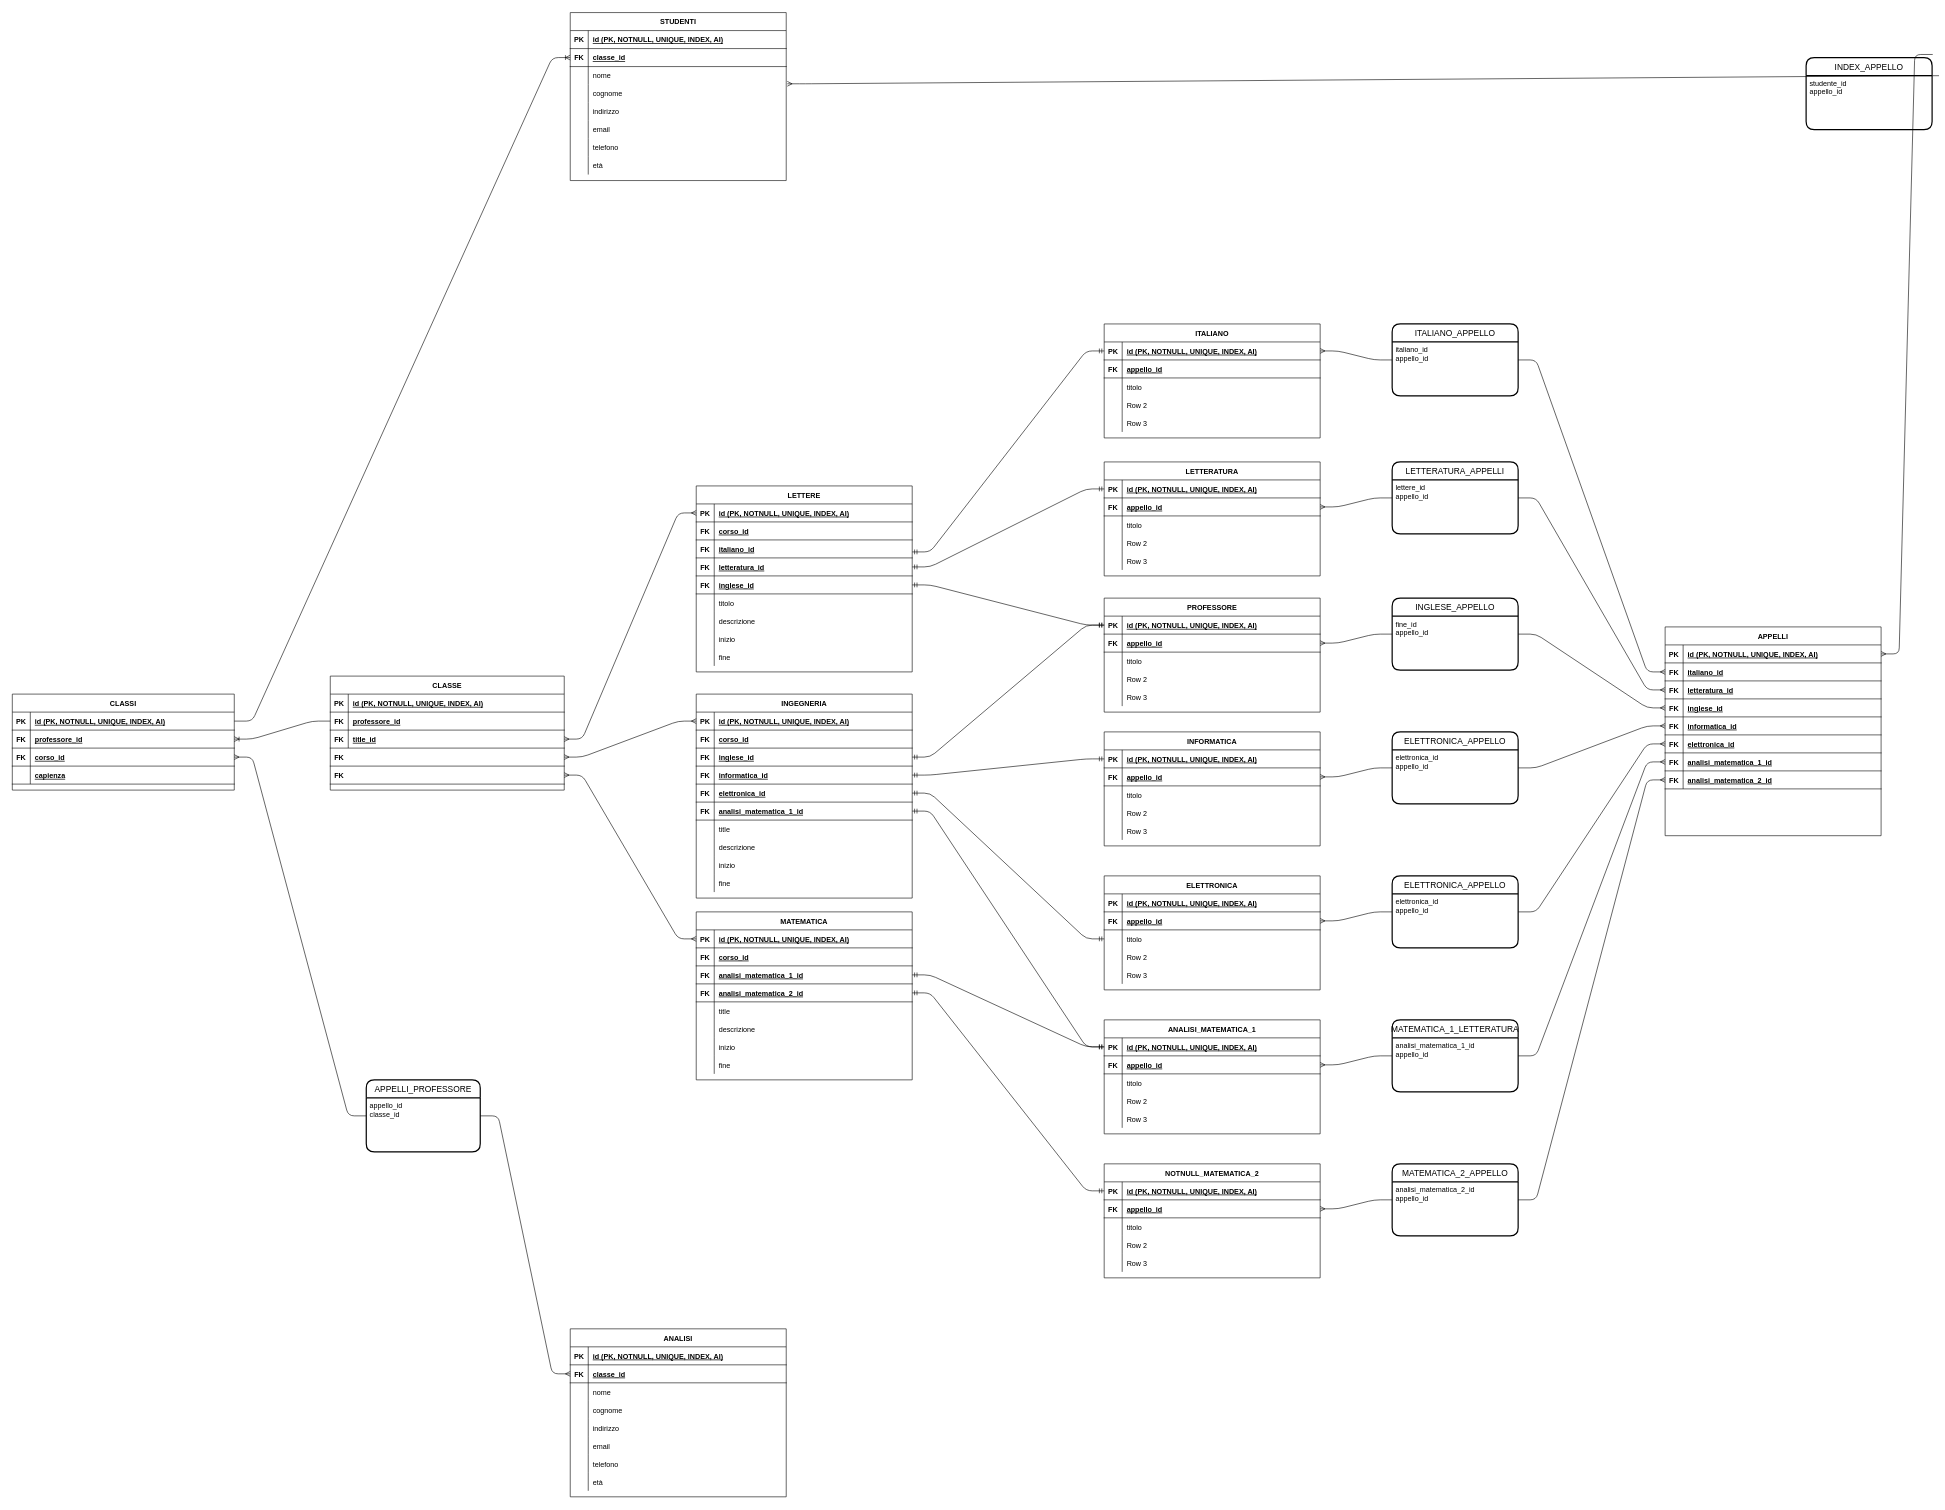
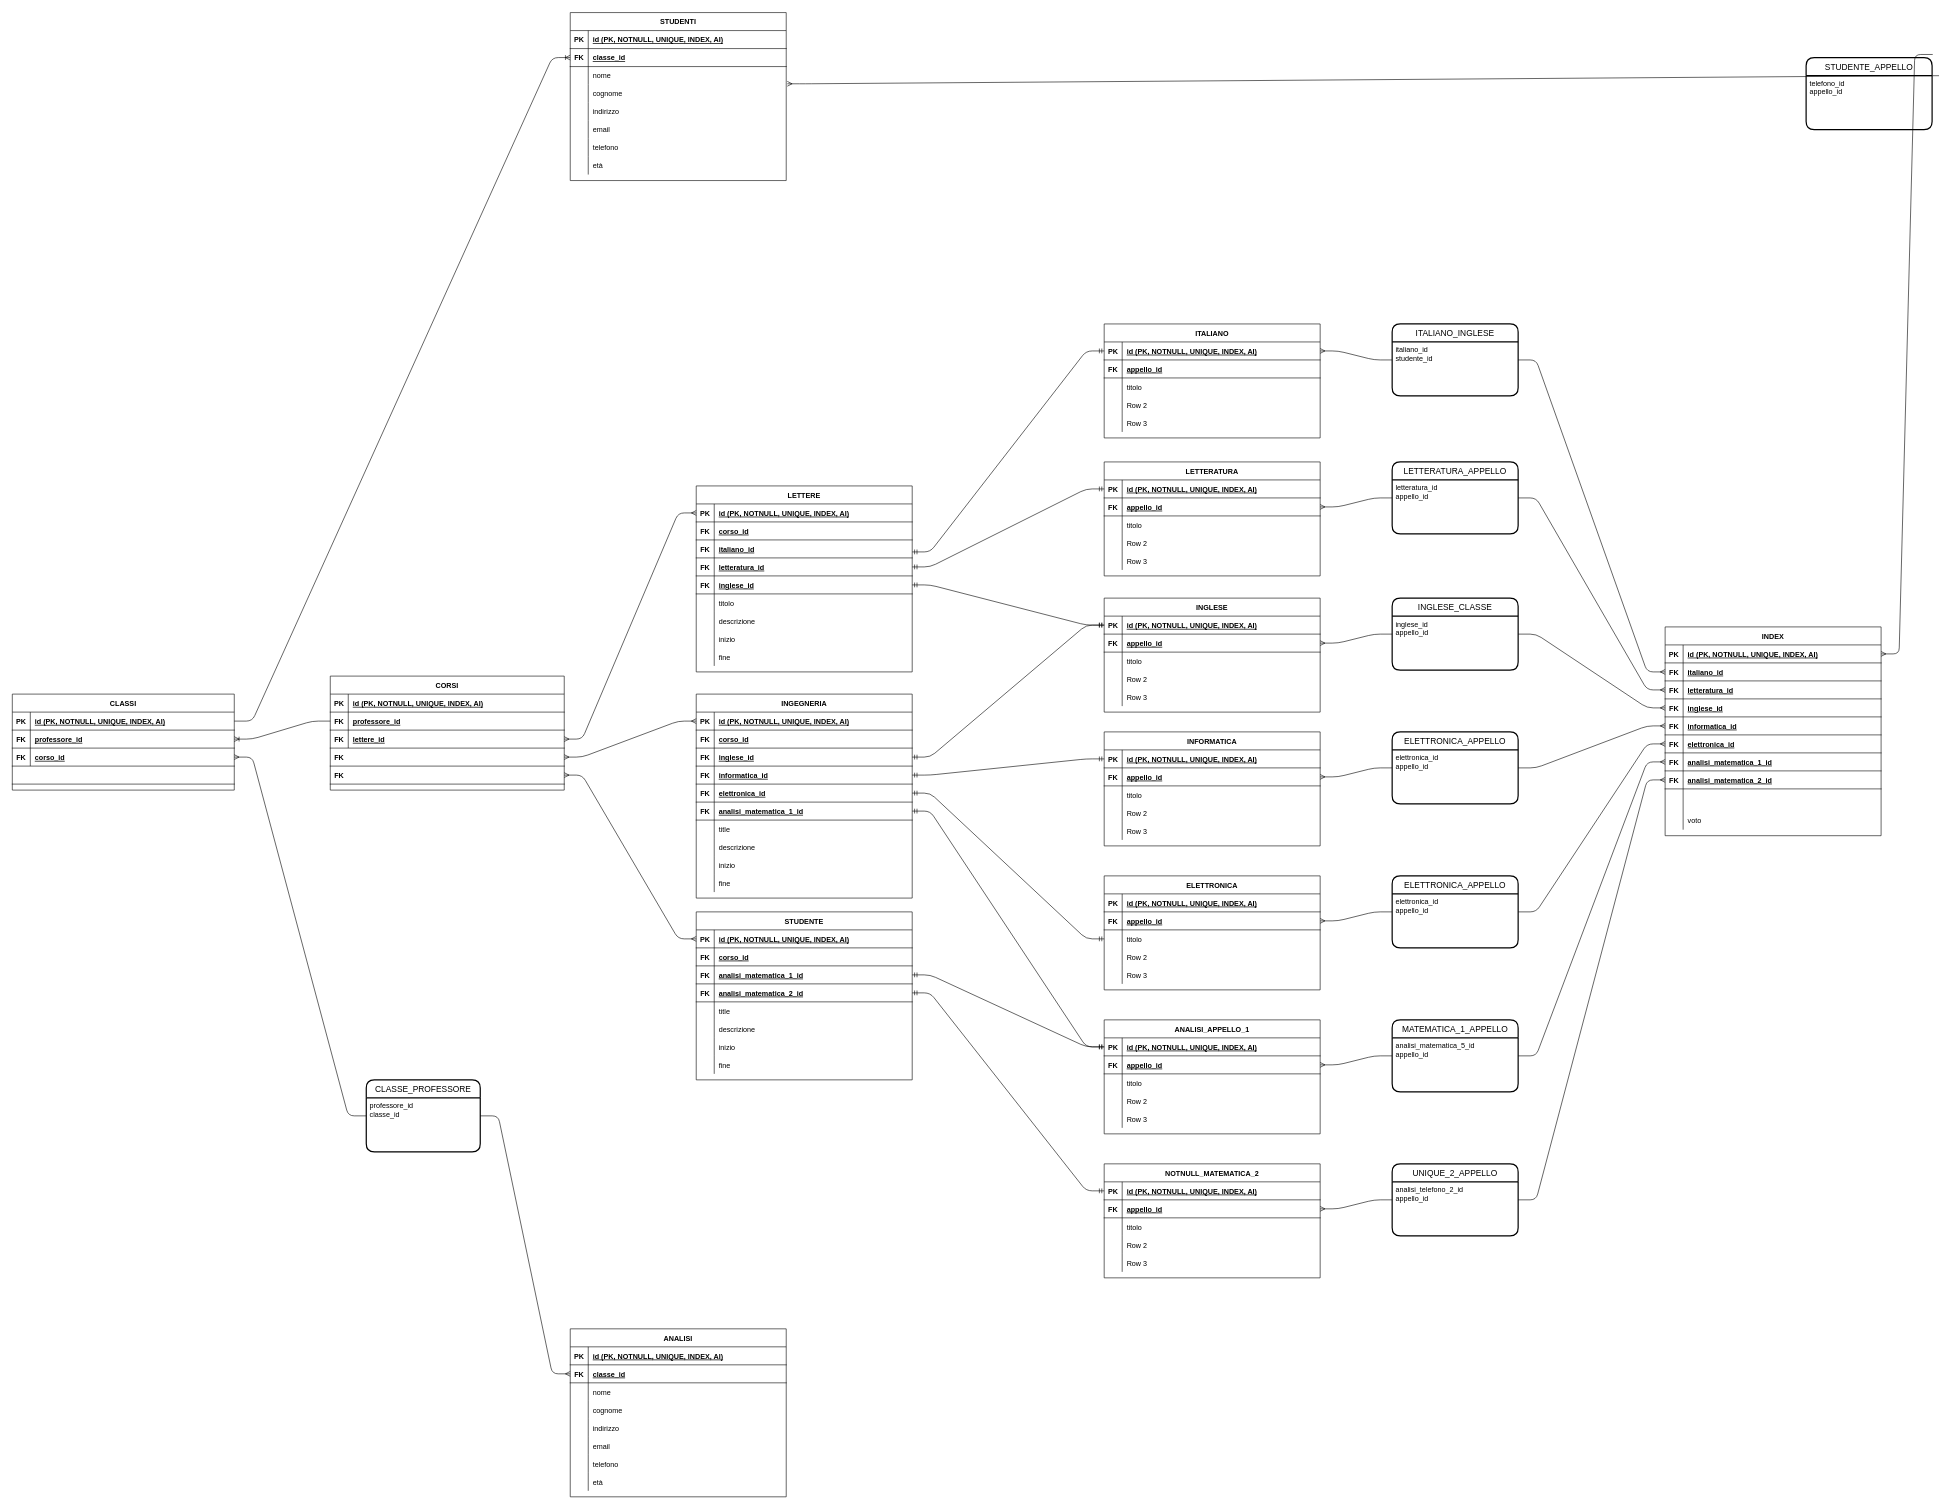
node "INDEX_APPELLO": label "INDEX_APPELLO" -> "STUDENTE_APPELLO"
node "studente_id appello_id": label "studente_id appello_id" -> "telefono_id appello_id"
node "ITALIANO_APPELLO": label "ITALIANO_APPELLO" -> "ITALIANO_INGLESE"
node "italiano_id appello_id": label "italiano_id appello_id" -> "italiano_id studente_id"
node "LETTERATURA_APPELLI": label "LETTERATURA_APPELLI" -> "LETTERATURA_APPELLO"
node "lettere_id appello_id": label "lettere_id appello_id" -> "letteratura_id appello_id"
node "PROFESSORE": label "PROFESSORE" -> "INGLESE"
node "INGLESE_APPELLO": label "INGLESE_APPELLO" -> "INGLESE_CLASSE"
node "fine_id appello_id": label "fine_id appello_id" -> "inglese_id appello_id"
node "APPELLI": label "APPELLI" -> "INDEX"
node "CLASSE": label "CLASSE" -> "CORSI"
node "title_id": label "title_id" -> "lettere_id"
node "capienza": removed
node "voto": added
node "MATEMATICA": label "MATEMATICA" -> "STUDENTE"
node "ANALISI_MATEMATICA_1": label "ANALISI_MATEMATICA_1" -> "ANALISI_APPELLO_1"
node "MATEMATICA_1_LETTERATURA": label "MATEMATICA_1_LETTERATURA" -> "MATEMATICA_1_APPELLO"
node "analisi_matematica_1_id appello_id": label "analisi_matematica_1_id appello_id" -> "analisi_matematica_5_id appello_id"
node "APPELLI_PROFESSORE": label "APPELLI_PROFESSORE" -> "CLASSE_PROFESSORE"
node "appello_id classe_id": label "appello_id classe_id" -> "professore_id classe_id"
node "MATEMATICA_2_APPELLO": label "MATEMATICA_2_APPELLO" -> "UNIQUE_2_APPELLO"
node "analisi_matematica_2_id appello_id": label "analisi_matematica_2_id appello_id" -> "analisi_telefono_2_id appello_id"
